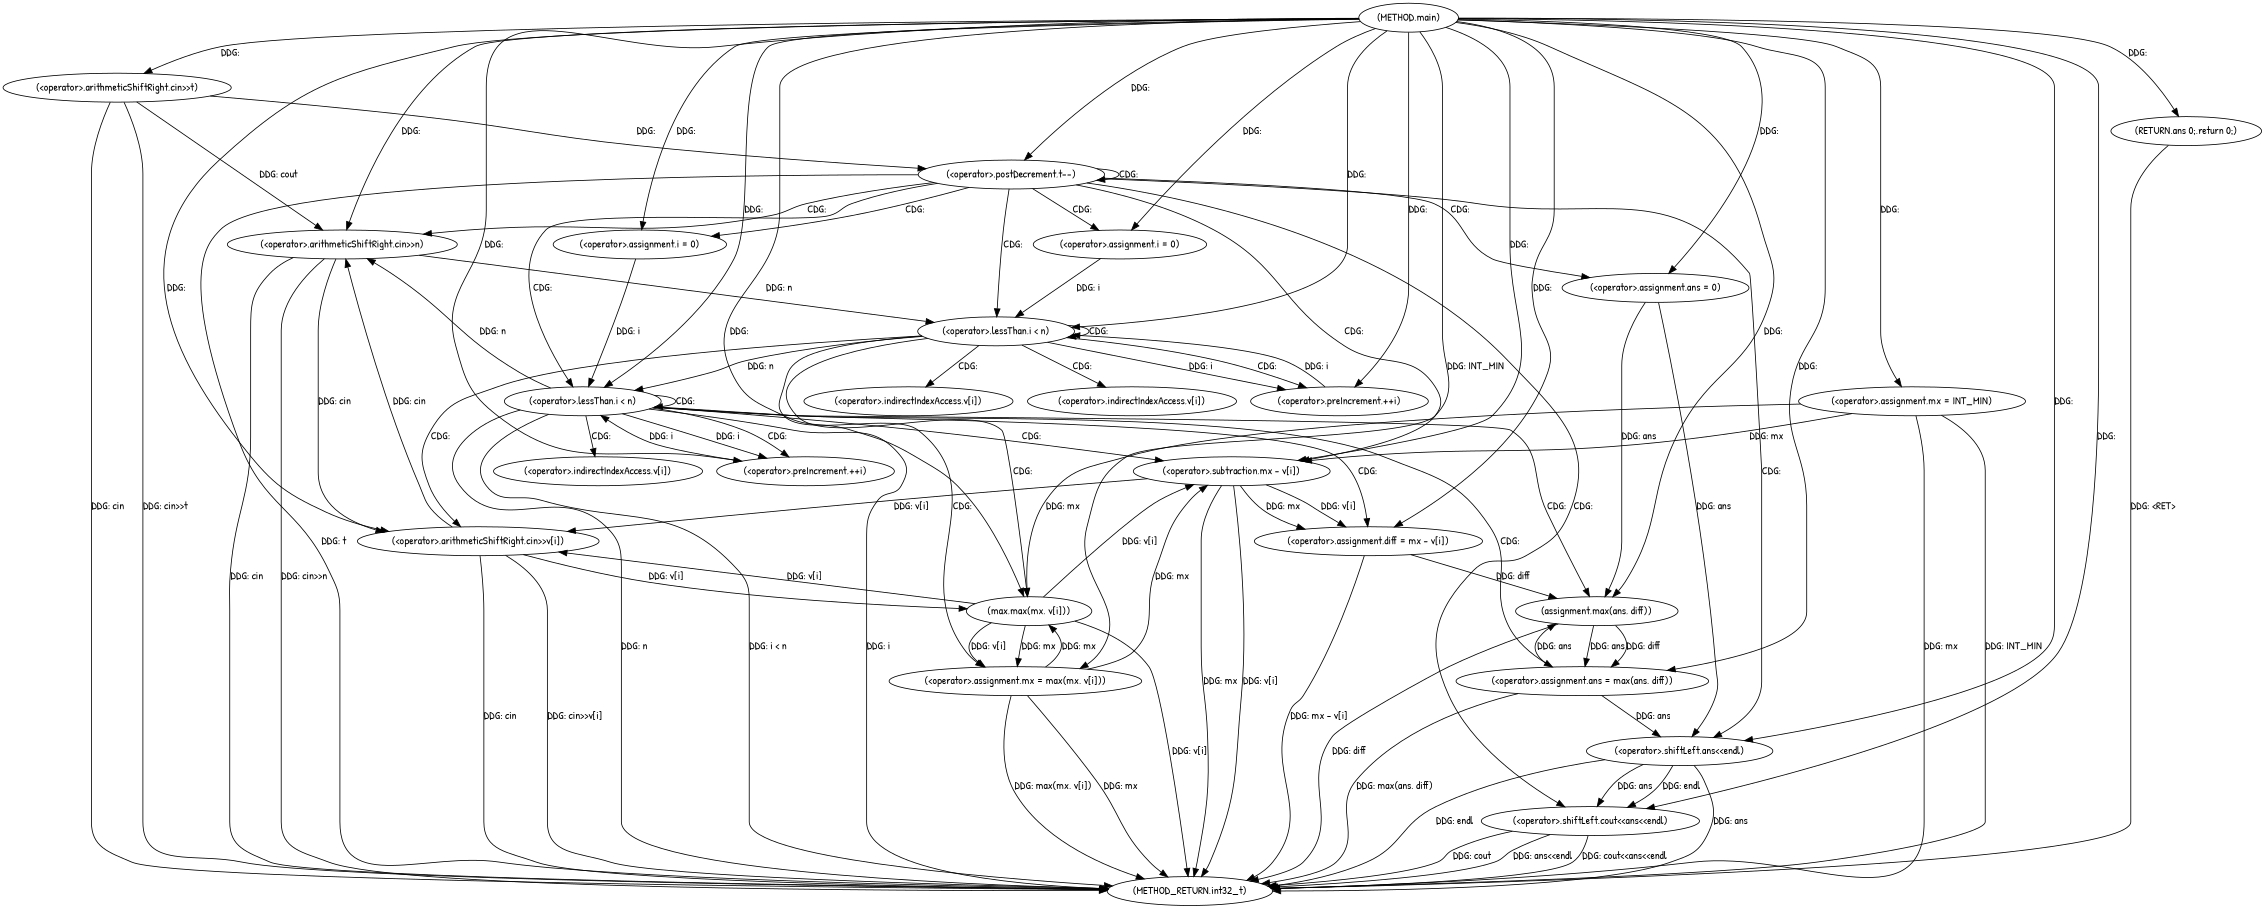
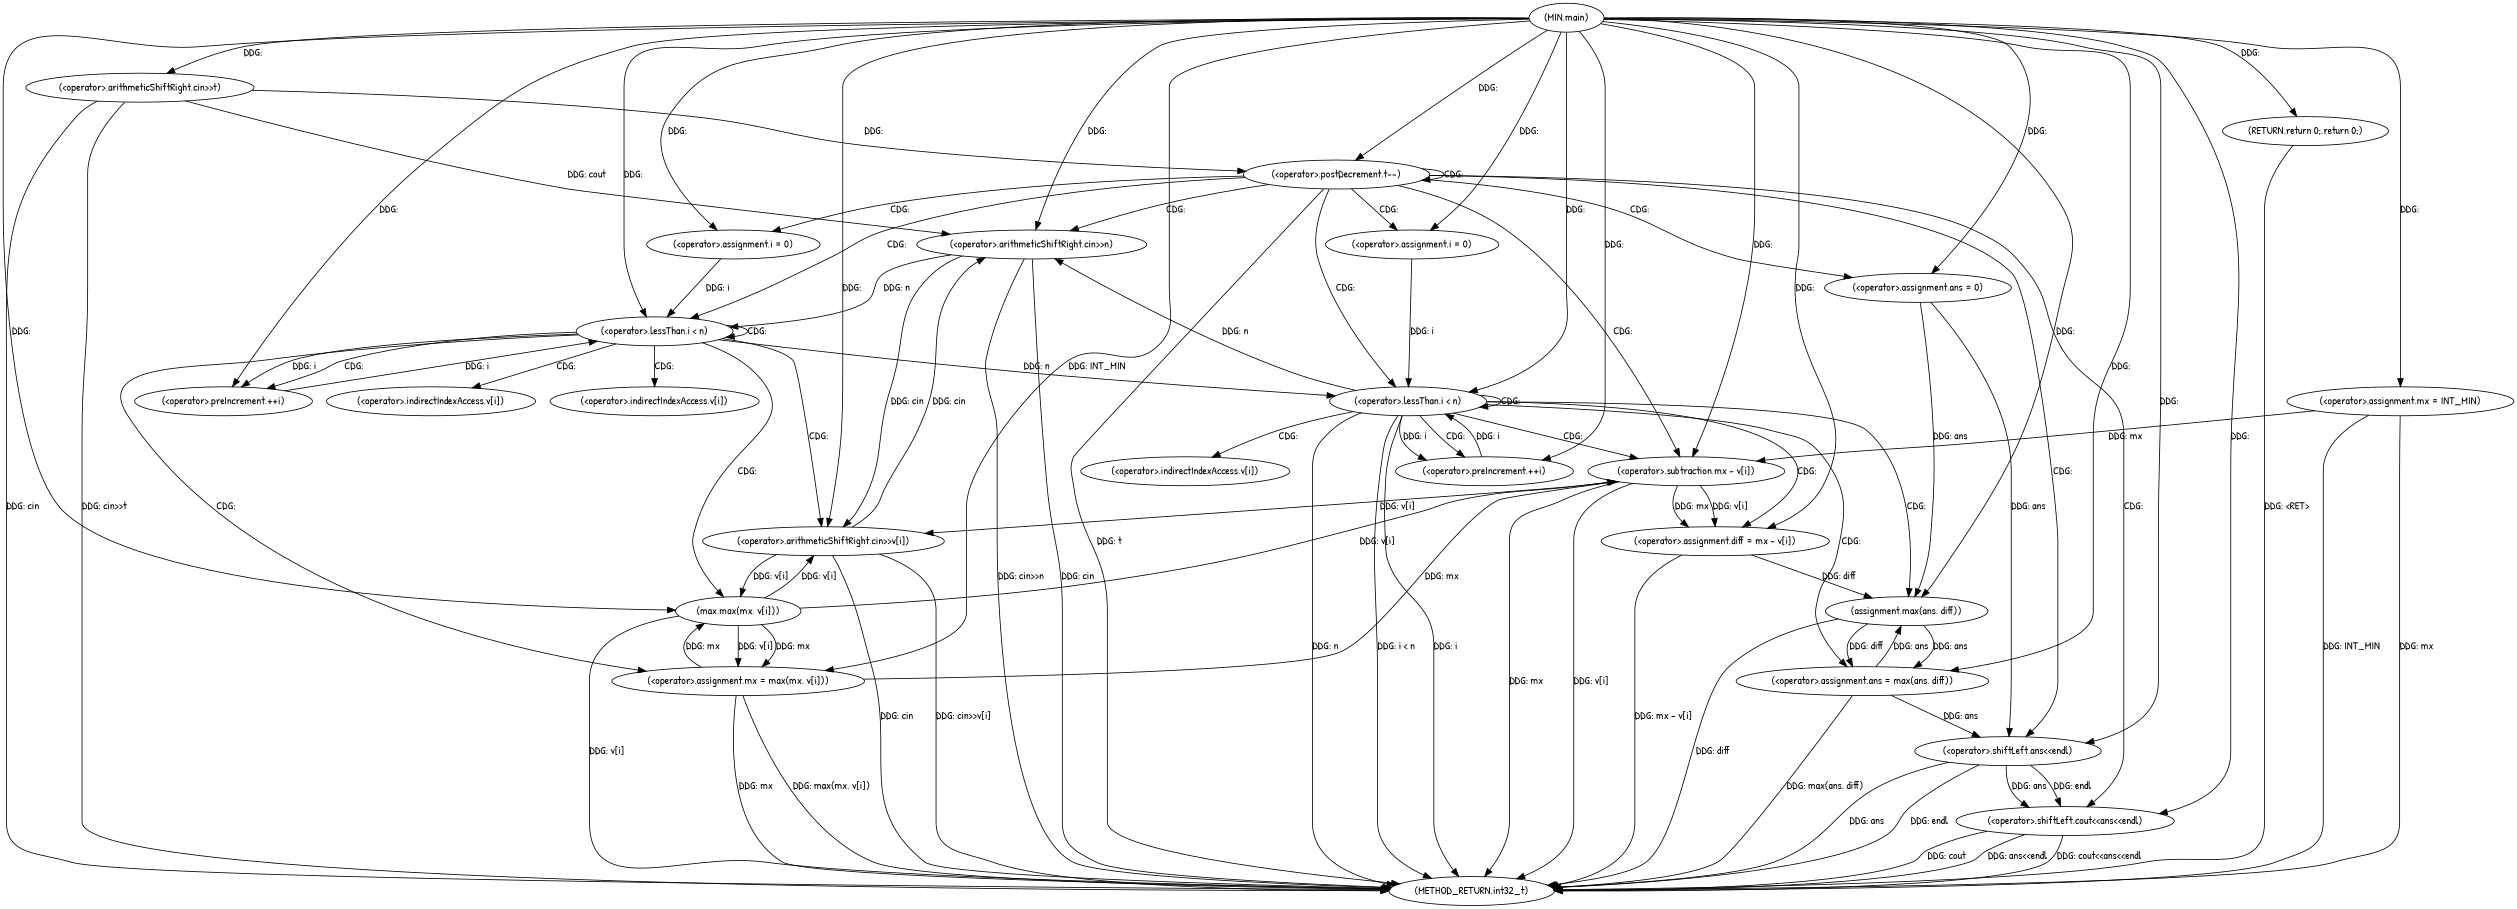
node "(METHOD,main)": label "(METHOD,main)" -> "(MIN,main)"
node "(RETURN,ans 0;,return 0;)": label "(RETURN,ans 0;,return 0;)" -> "(RETURN,return 0;,return 0;)"
edge "(<operator>.assignment,mx = INT_MIN)" -> "(max,max(mx, v[i]))": removed, label "DDG: mx"
